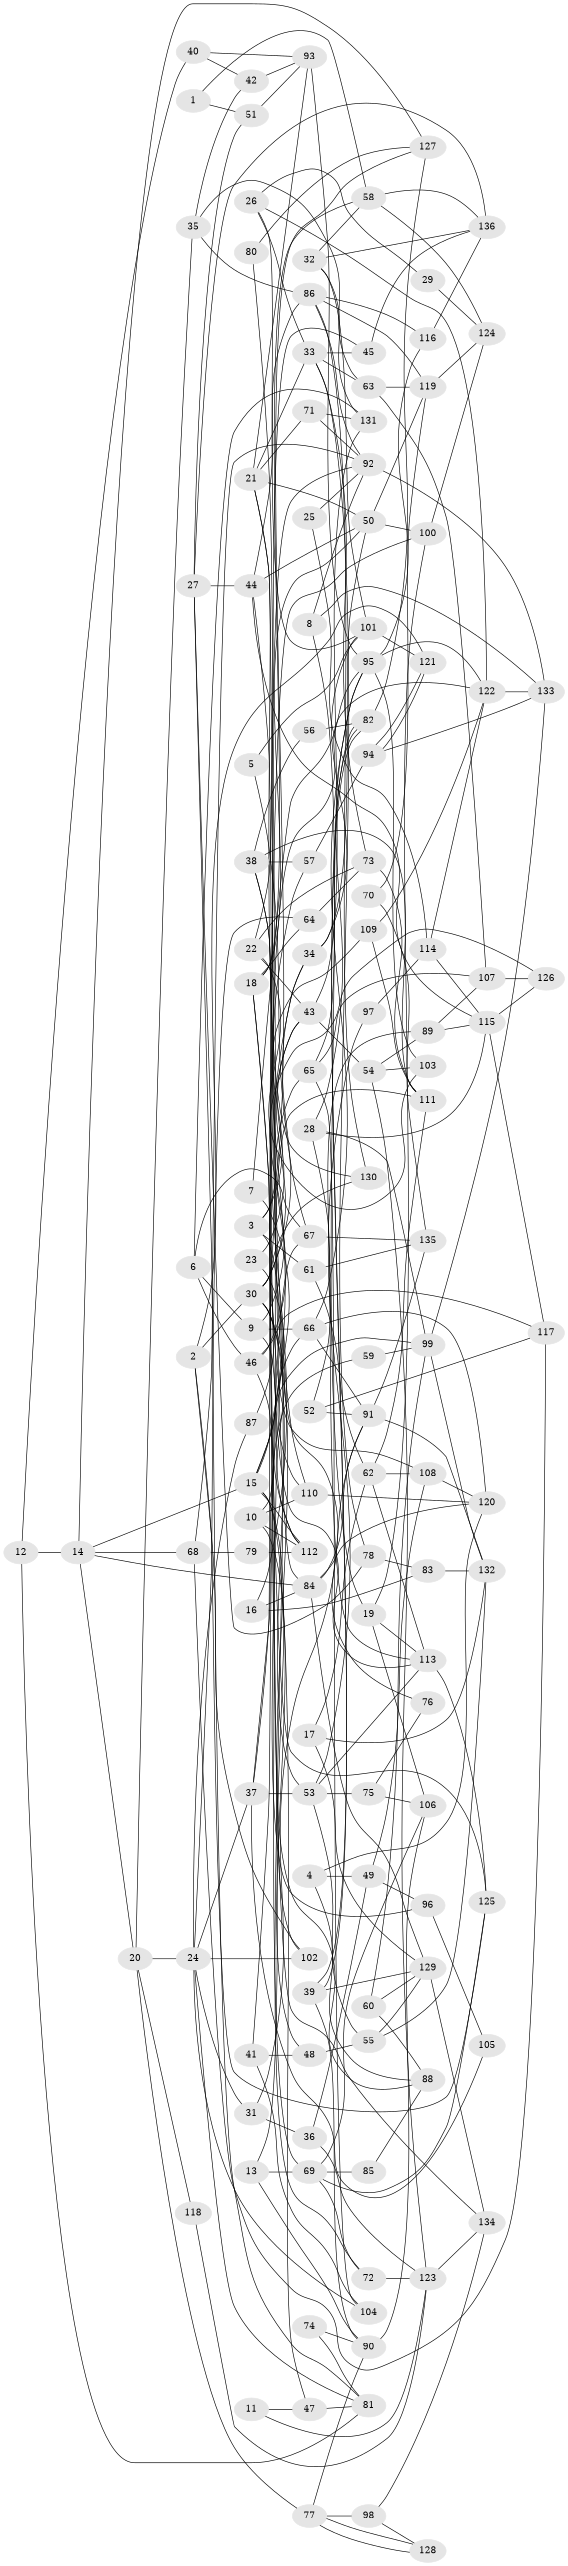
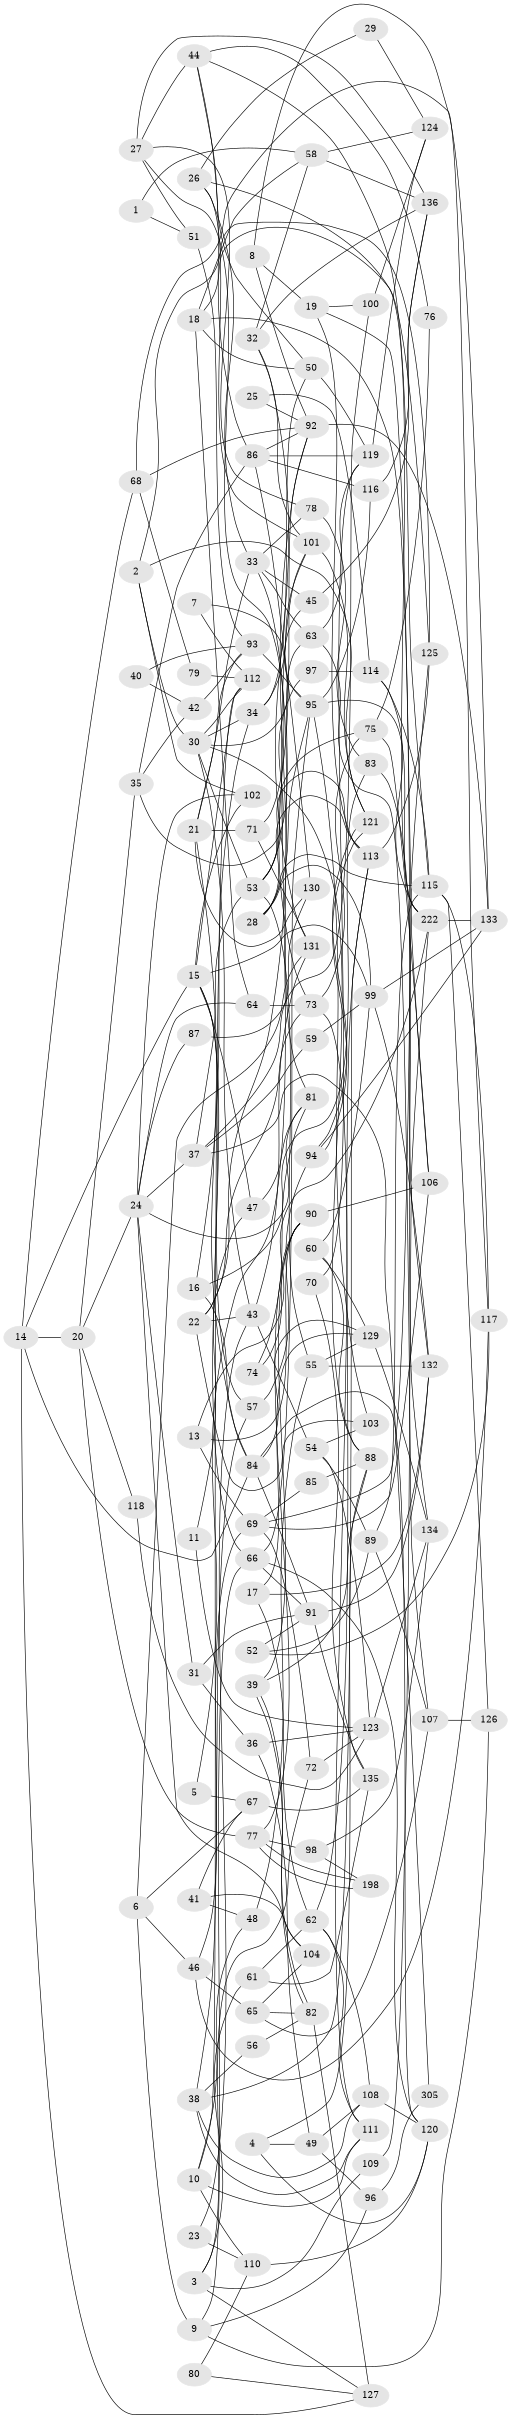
edge "21" -- "50": removed
edge "50" -- "100": removed
node "122": label "122" -> "222"
edge "75" -- "73": added
edge "109" -- "111": removed
node "12": removed
edge "129" -- "39": now "88" -- "39"
node "105": label "105" -> "305"
node "128": label "128" -> "198"
